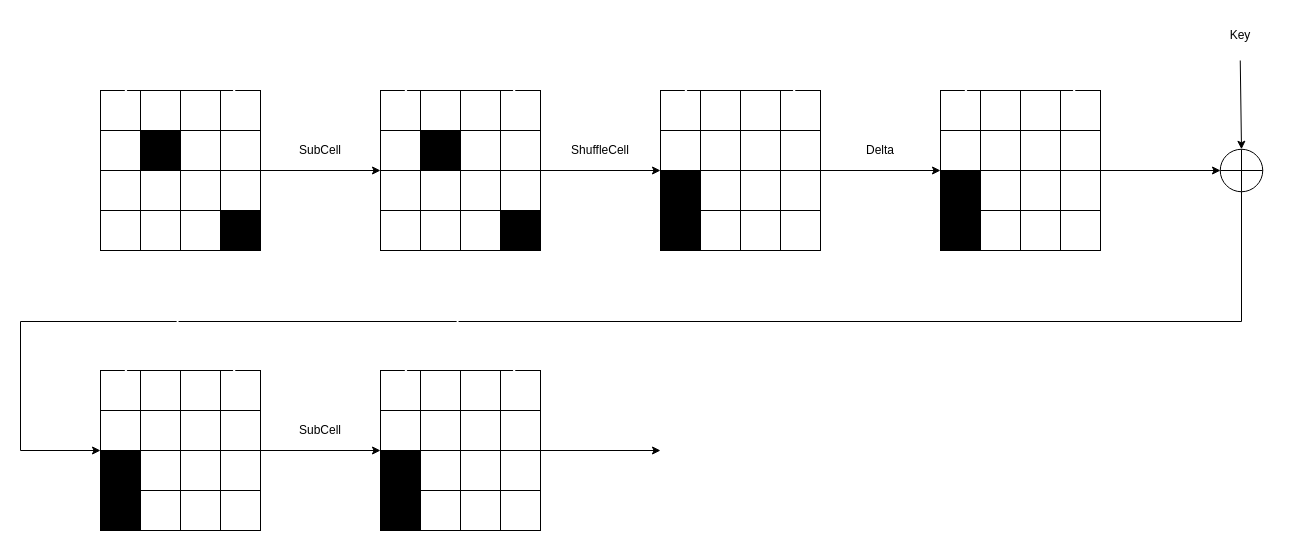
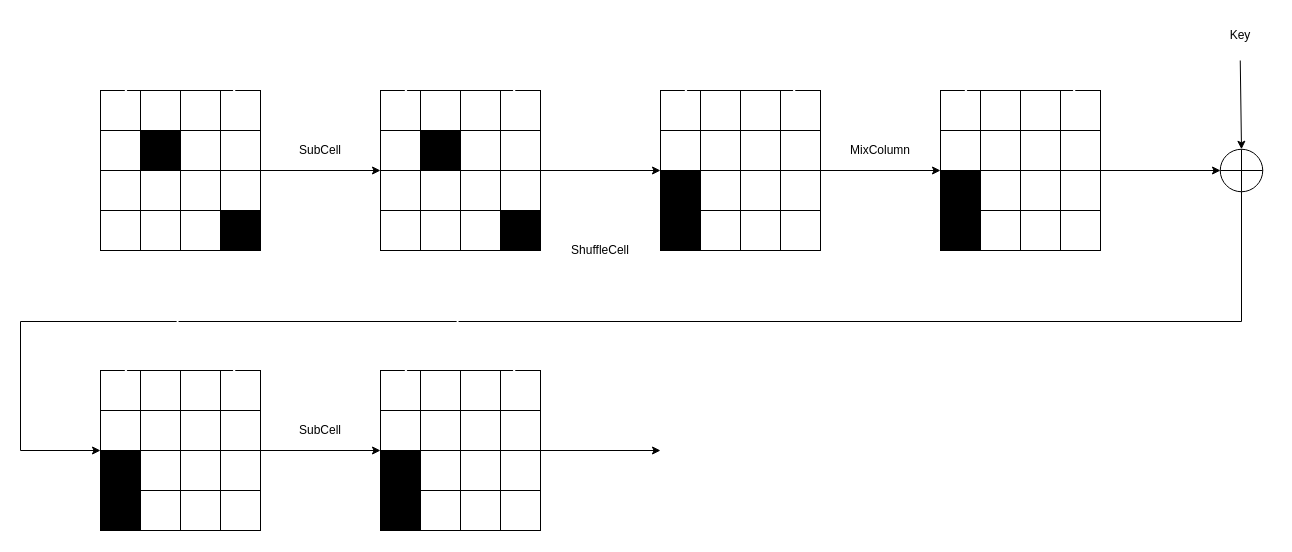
node "ShuffleCell": moved (601, 151) -> (601, 251)
node "Delta": label "Delta" -> "MixColumn"
